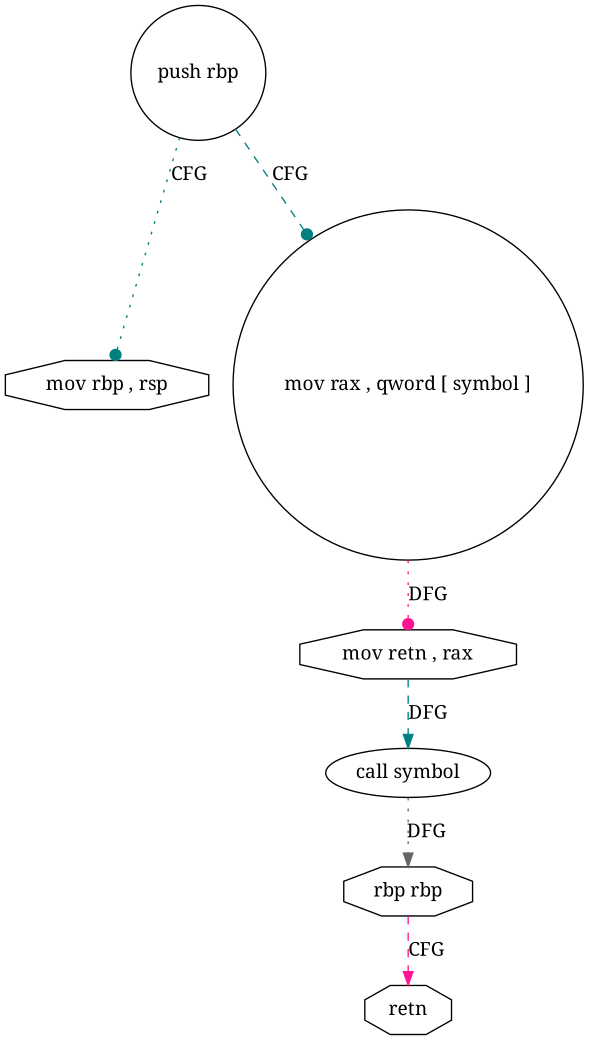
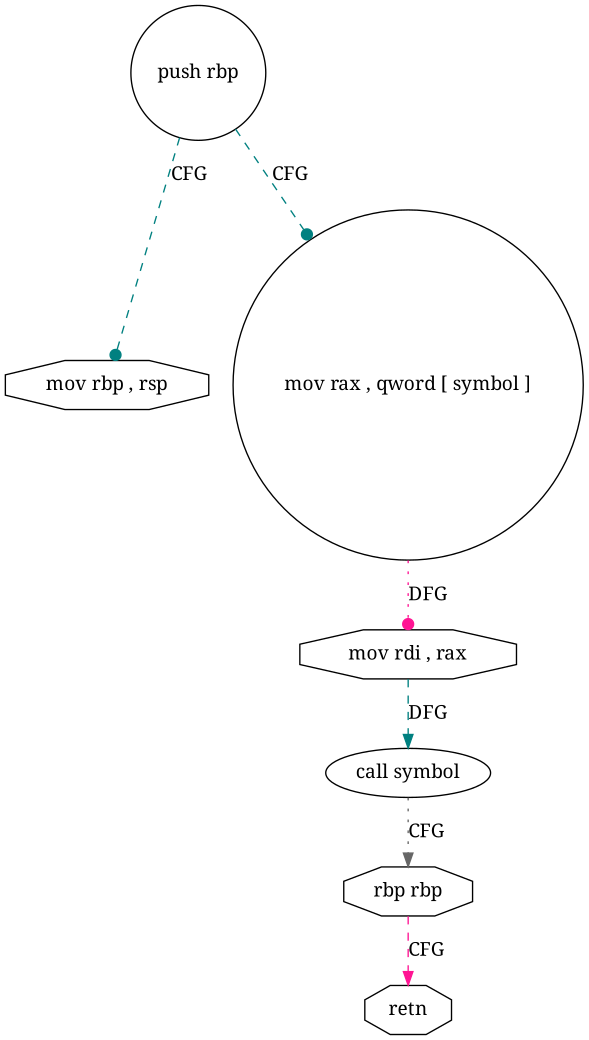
edge "push rbp" -> "mov rbp , rsp": style dotted -> dashed
node "mov retn , rax": label "mov retn , rax" -> "mov rdi , rax"
edge "call symbol" -> "rbp rbp": label "DFG" -> "CFG"
